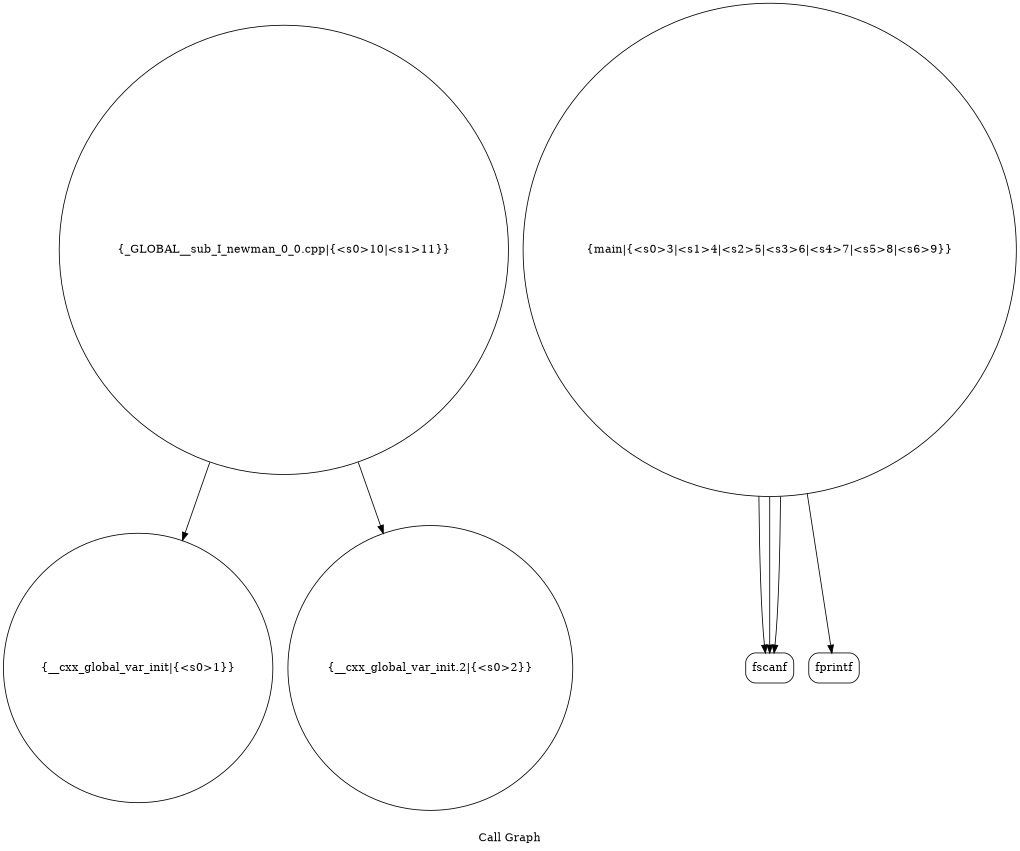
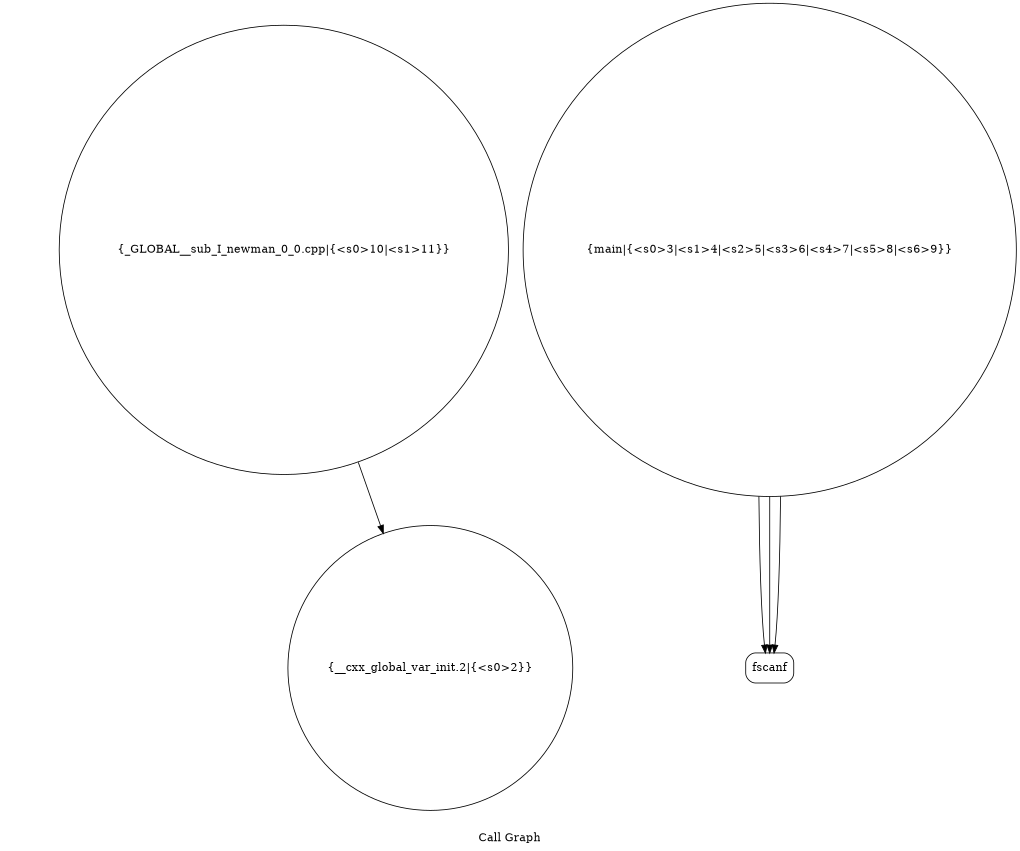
node "{__cxx_global_var_init|{<s0>1}}": removed
node "fprintf": removed
